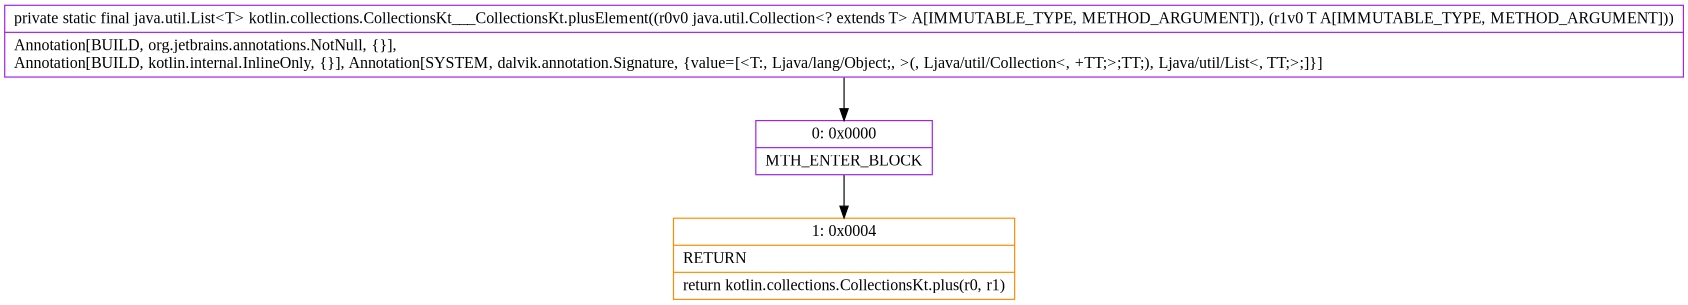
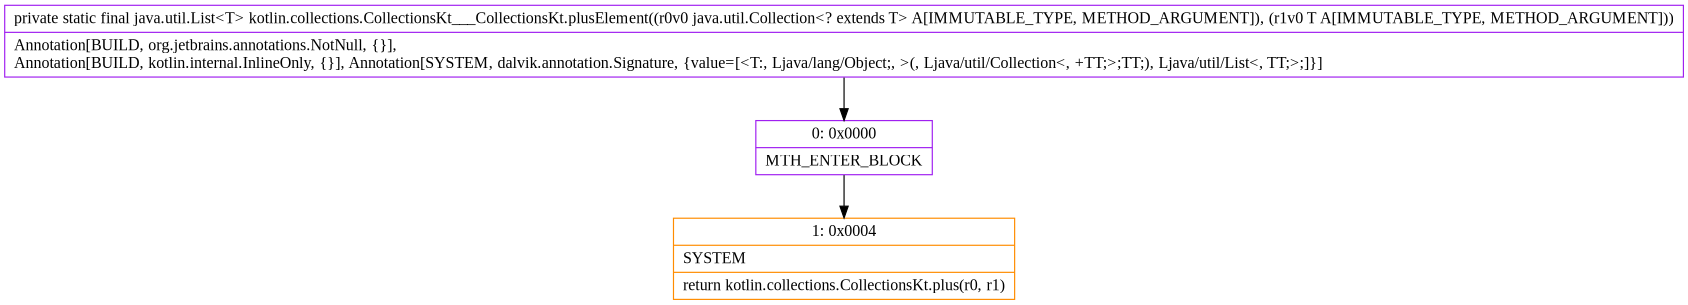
node "1: 0x0004": text "RETURN" -> "SYSTEM"
